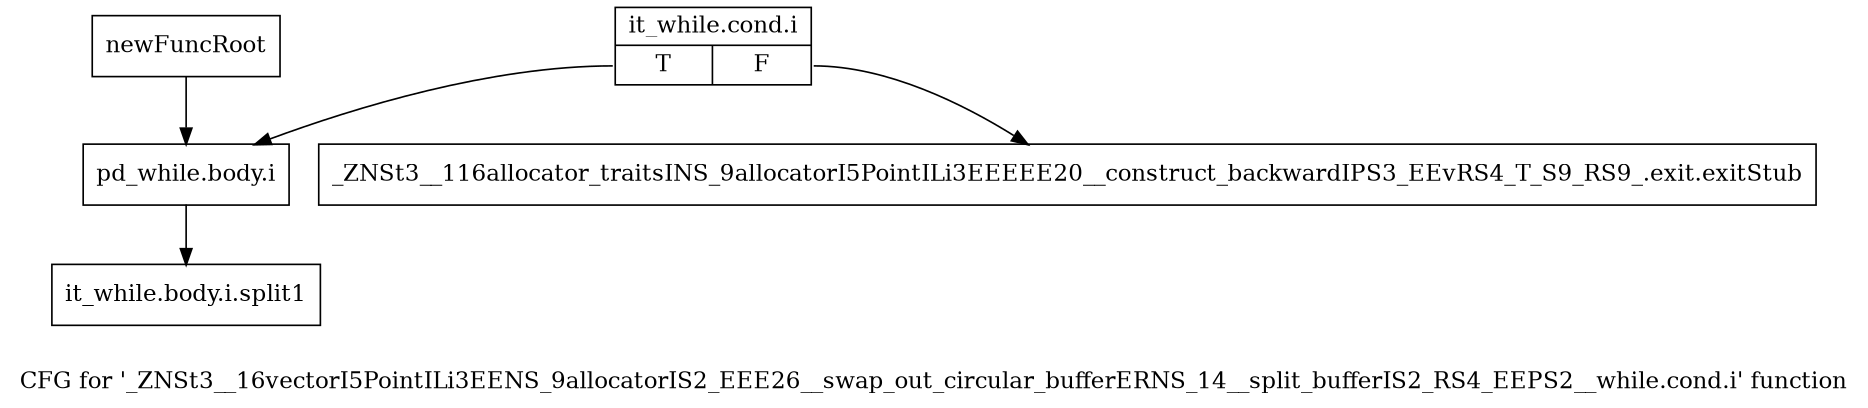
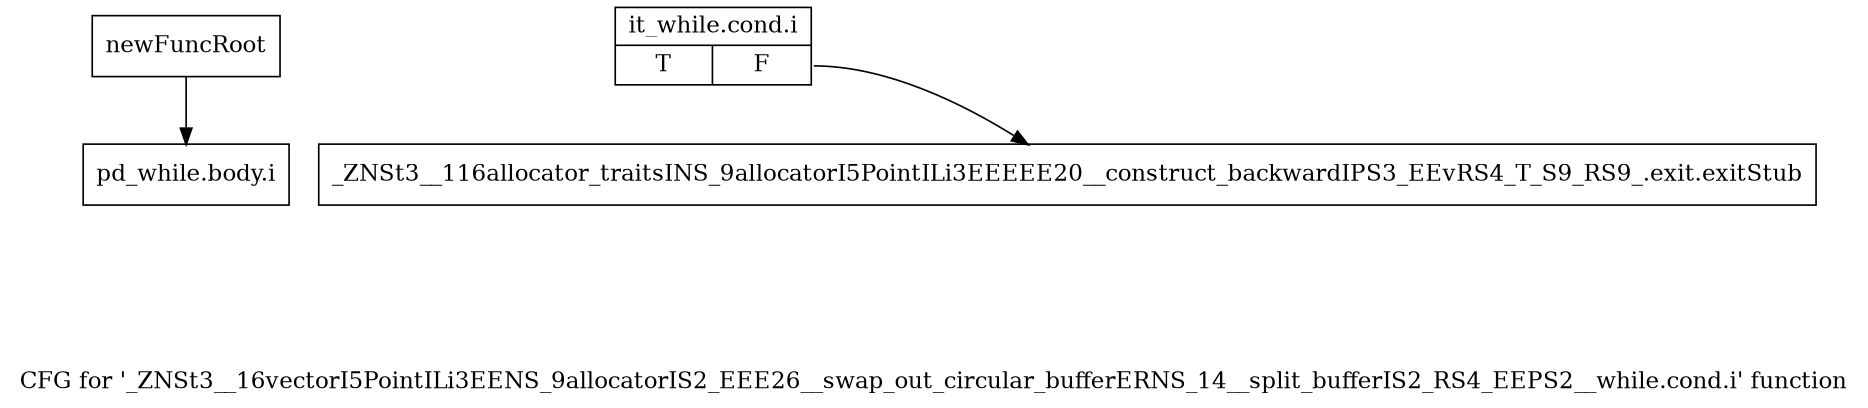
edge "it_while.cond.i" -> "pd_while.body.i": removed
node "it_while.body.i.split1": removed
